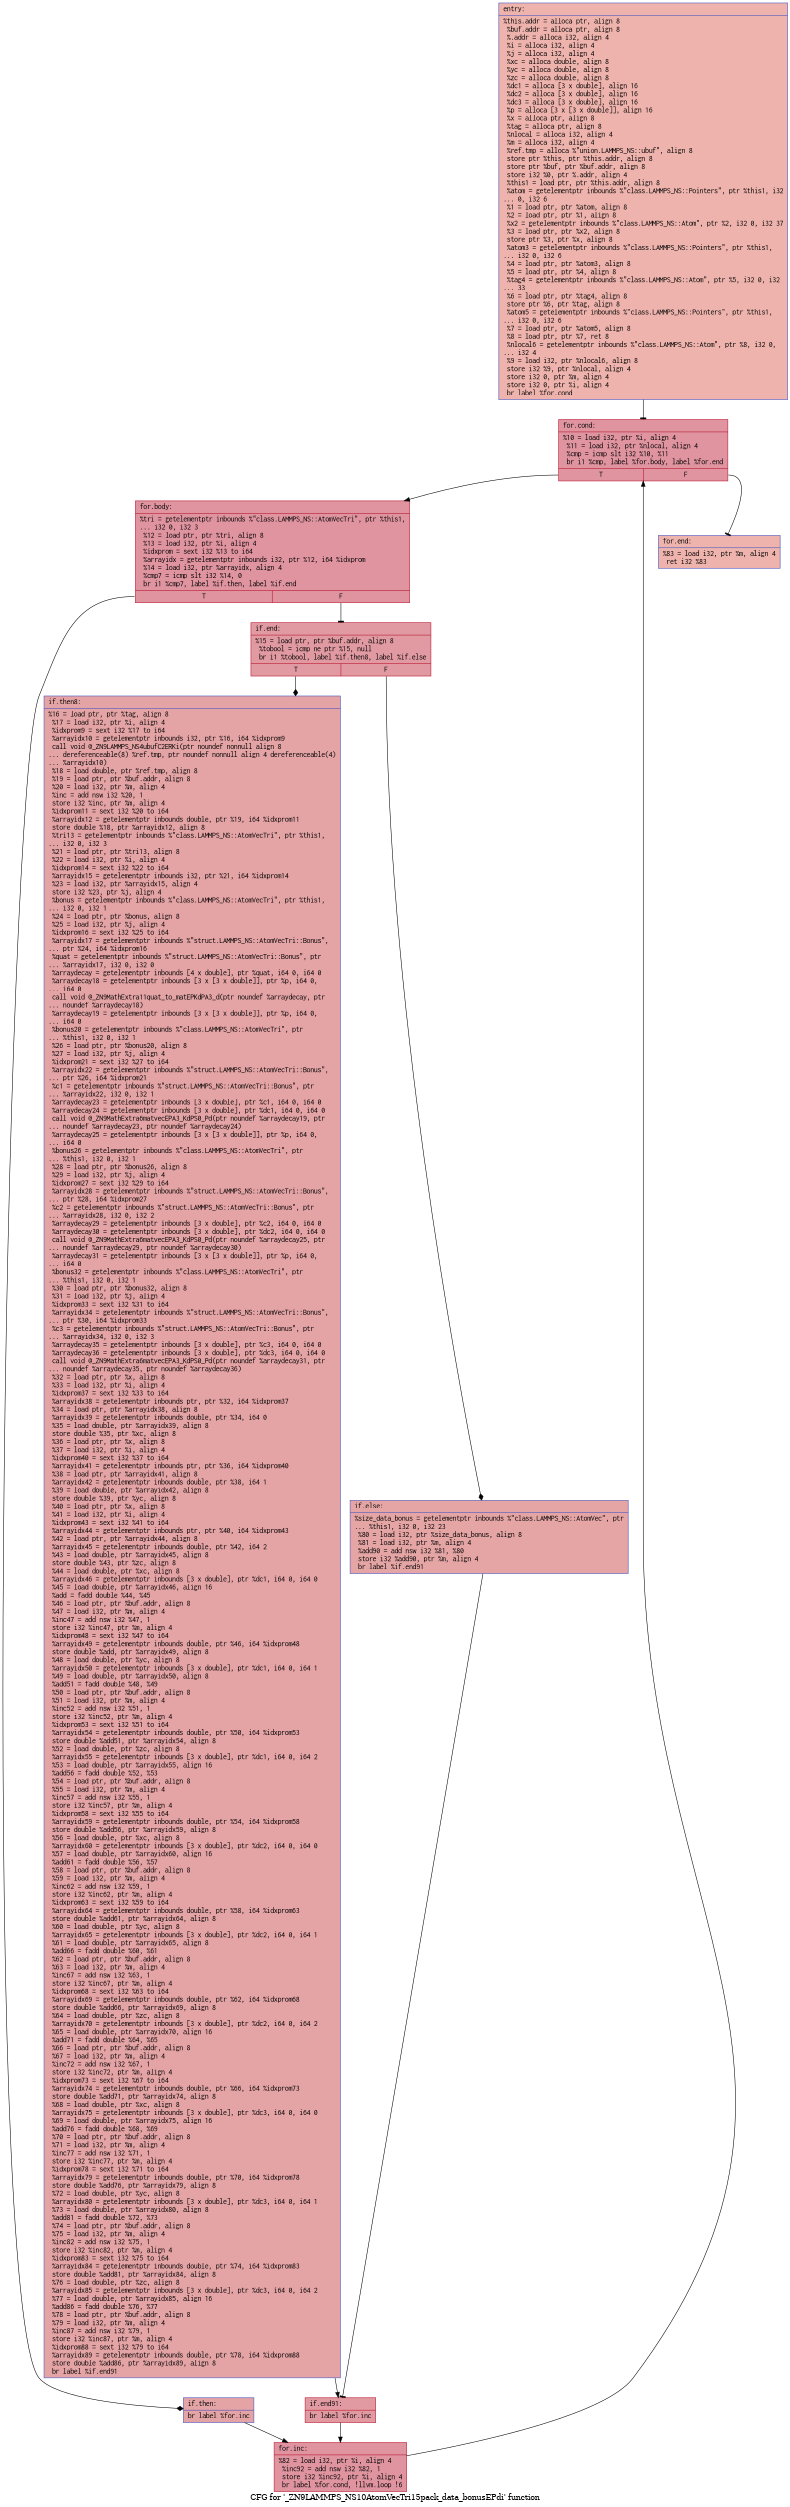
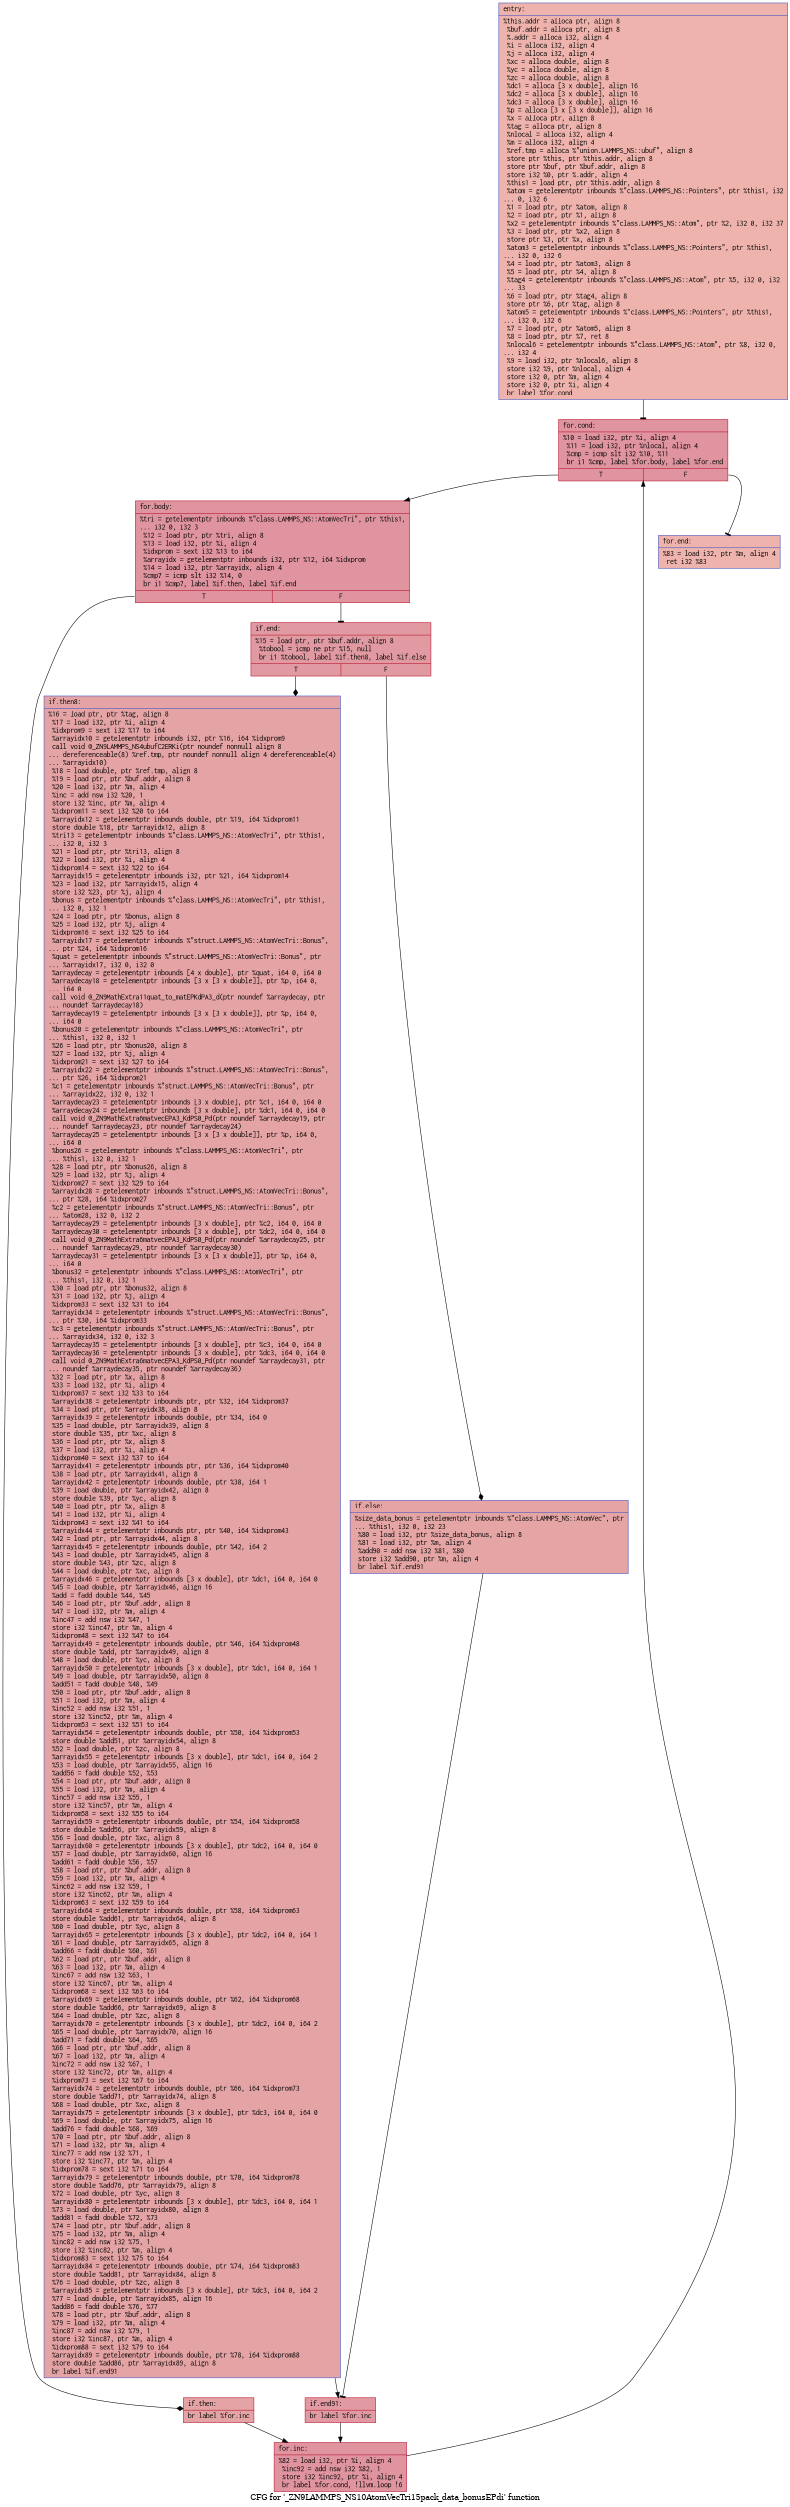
node "if.then8:": text "... %arrayidx28, i32 0, i32 2" -> "... %atom28, i32 0, i32 2"
node "if.then:": color #3d50c3ff -> #b70d28ff
